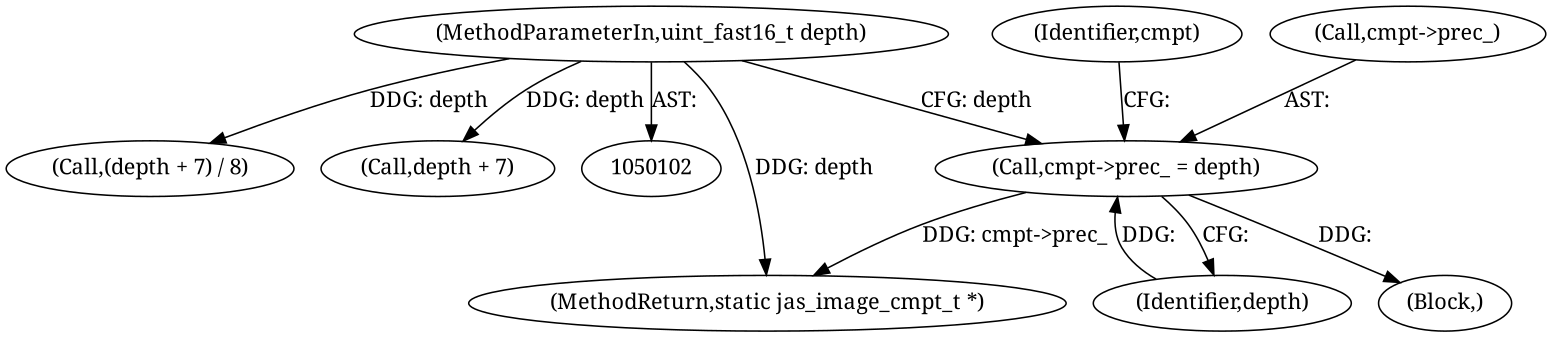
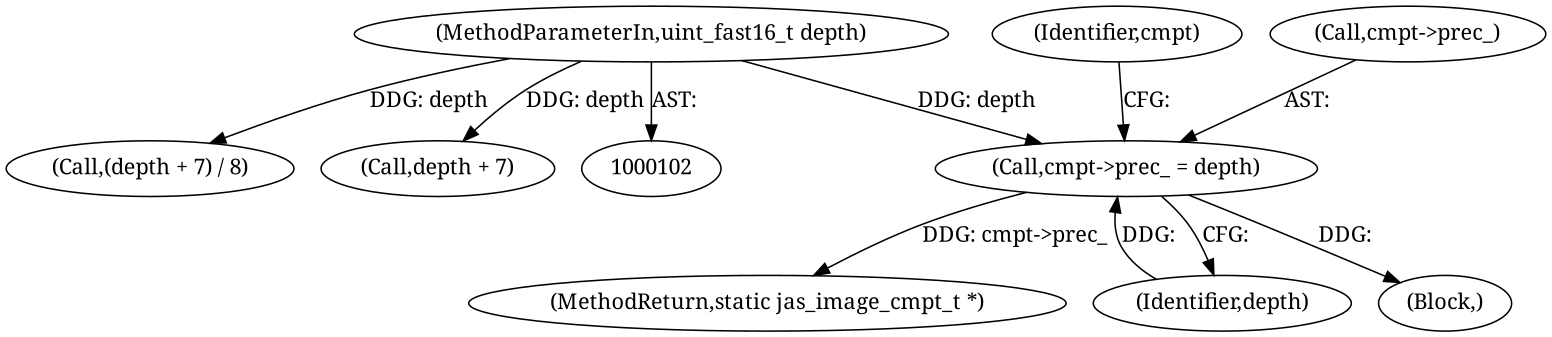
edge "(MethodParameterIn,uint_fast16_t depth)" -> "(Call,cmpt->prec_ = depth)": label "CFG: depth" -> "DDG: depth"
edge "(MethodParameterIn,uint_fast16_t depth)" -> "(MethodReturn,static jas_image_cmpt_t *)": removed, label "DDG: depth"
node "1050102": label "1050102" -> "1000102"
